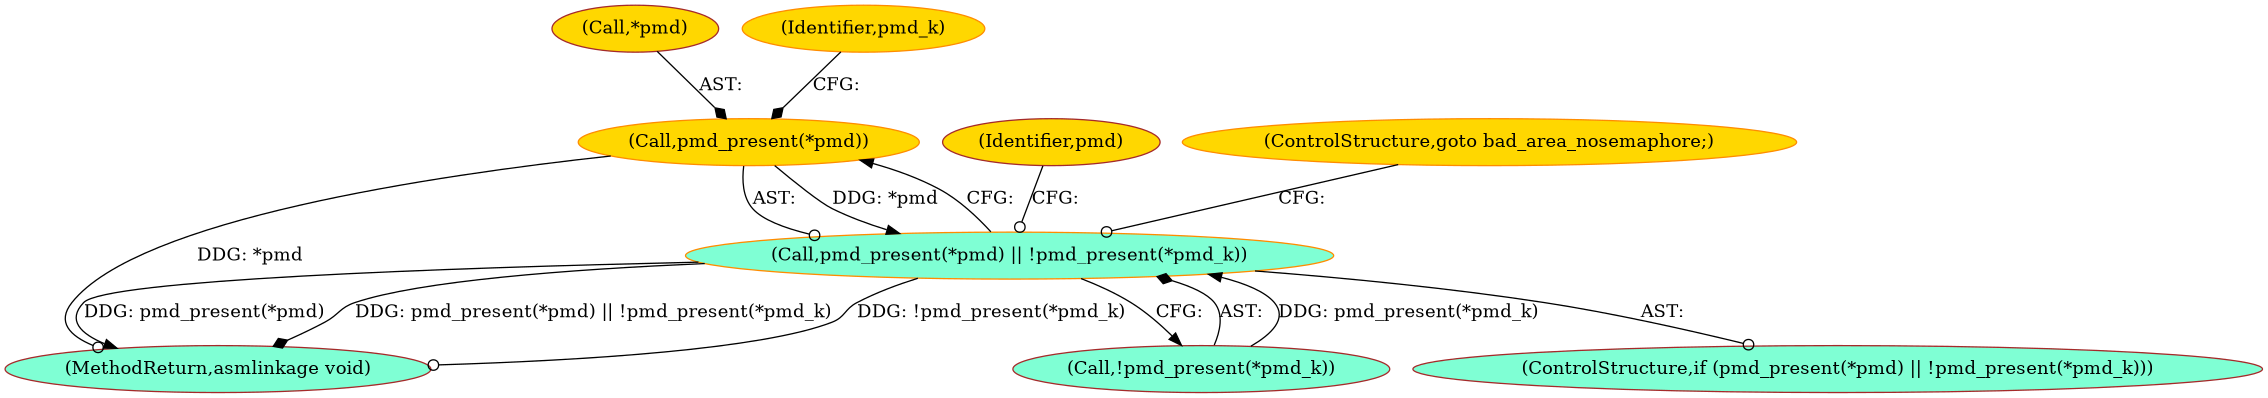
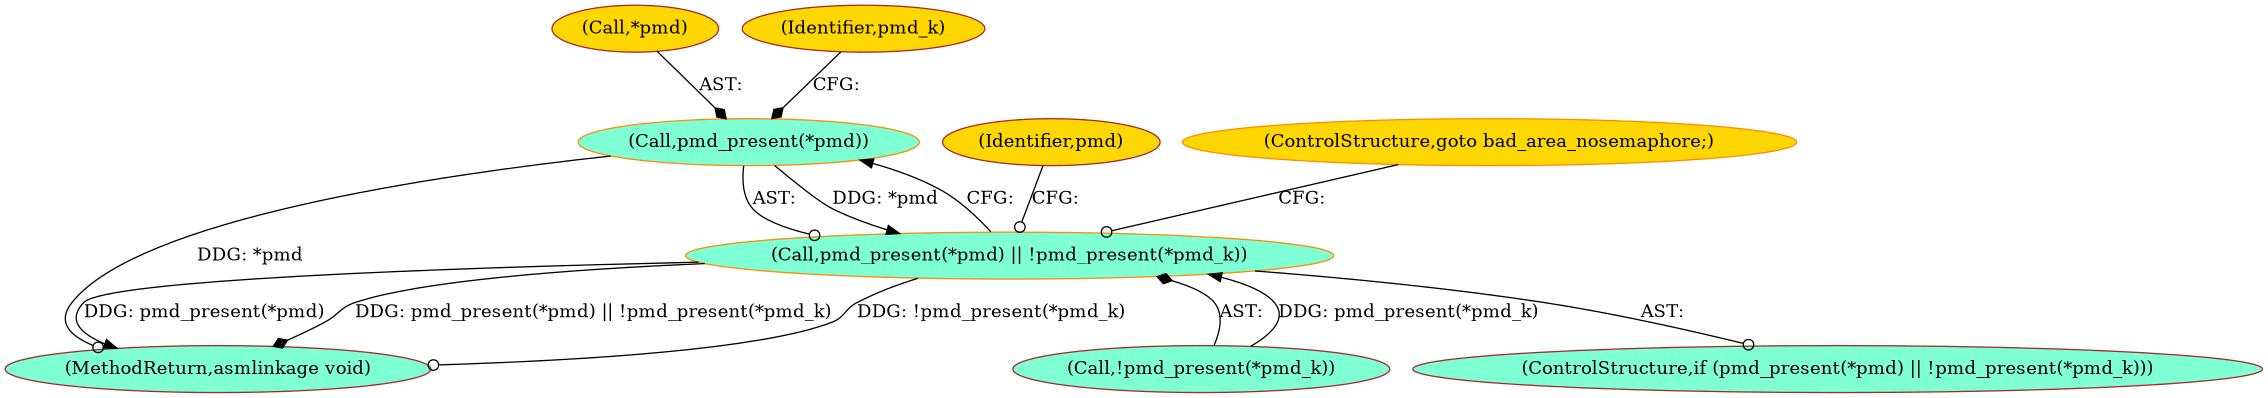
node "(Identifier,pmd_k)": color darkorange -> brown
node "(Call,pmd_present(*pmd))": fillcolor gold -> aquamarine
edge "(Call,pmd_present(*pmd) || !pmd_present(*pmd_k))" -> "(Call,!pmd_present(*pmd_k))": removed, label "CFG:"
